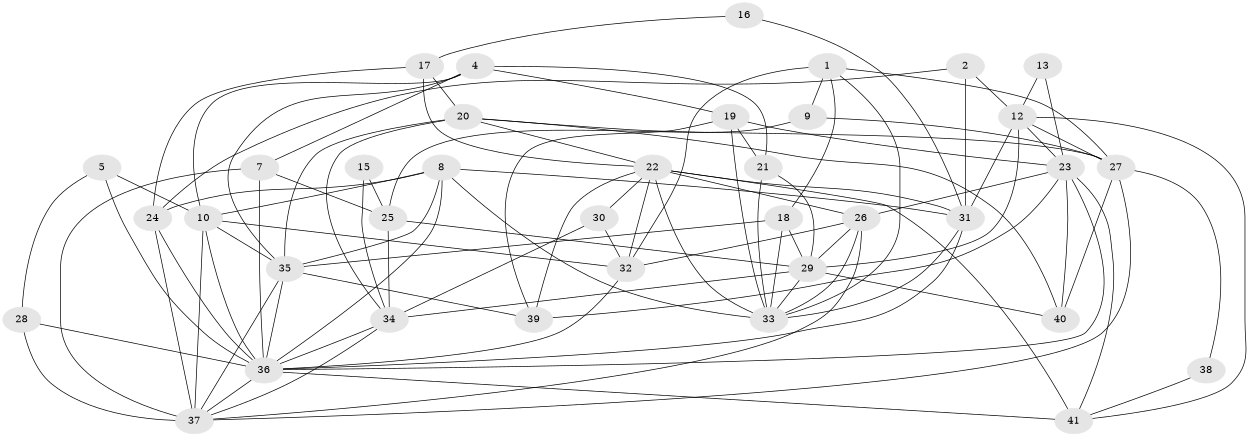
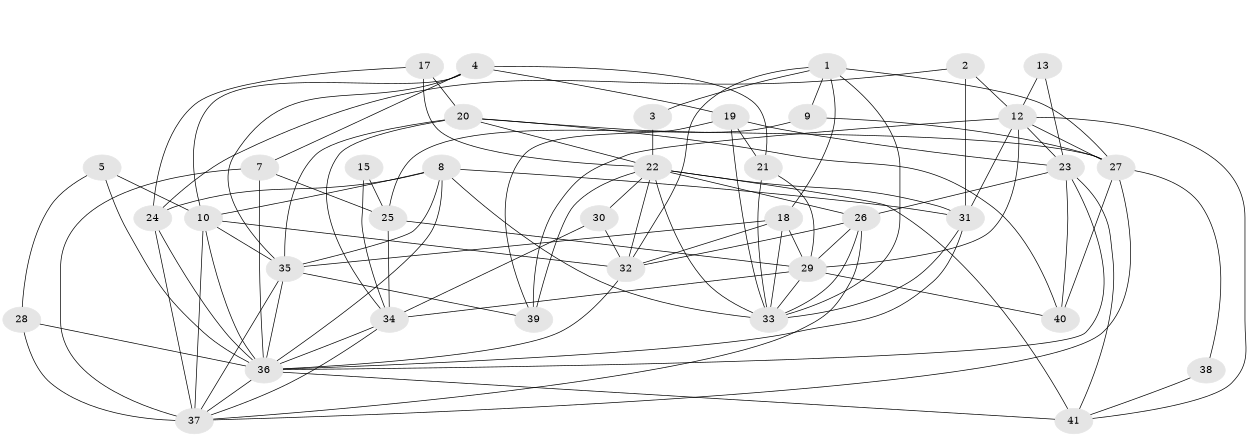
node "16": removed
node "3": added
edge "18" -- "32": added
edge "23" -- "39": now "12" -- "39"
